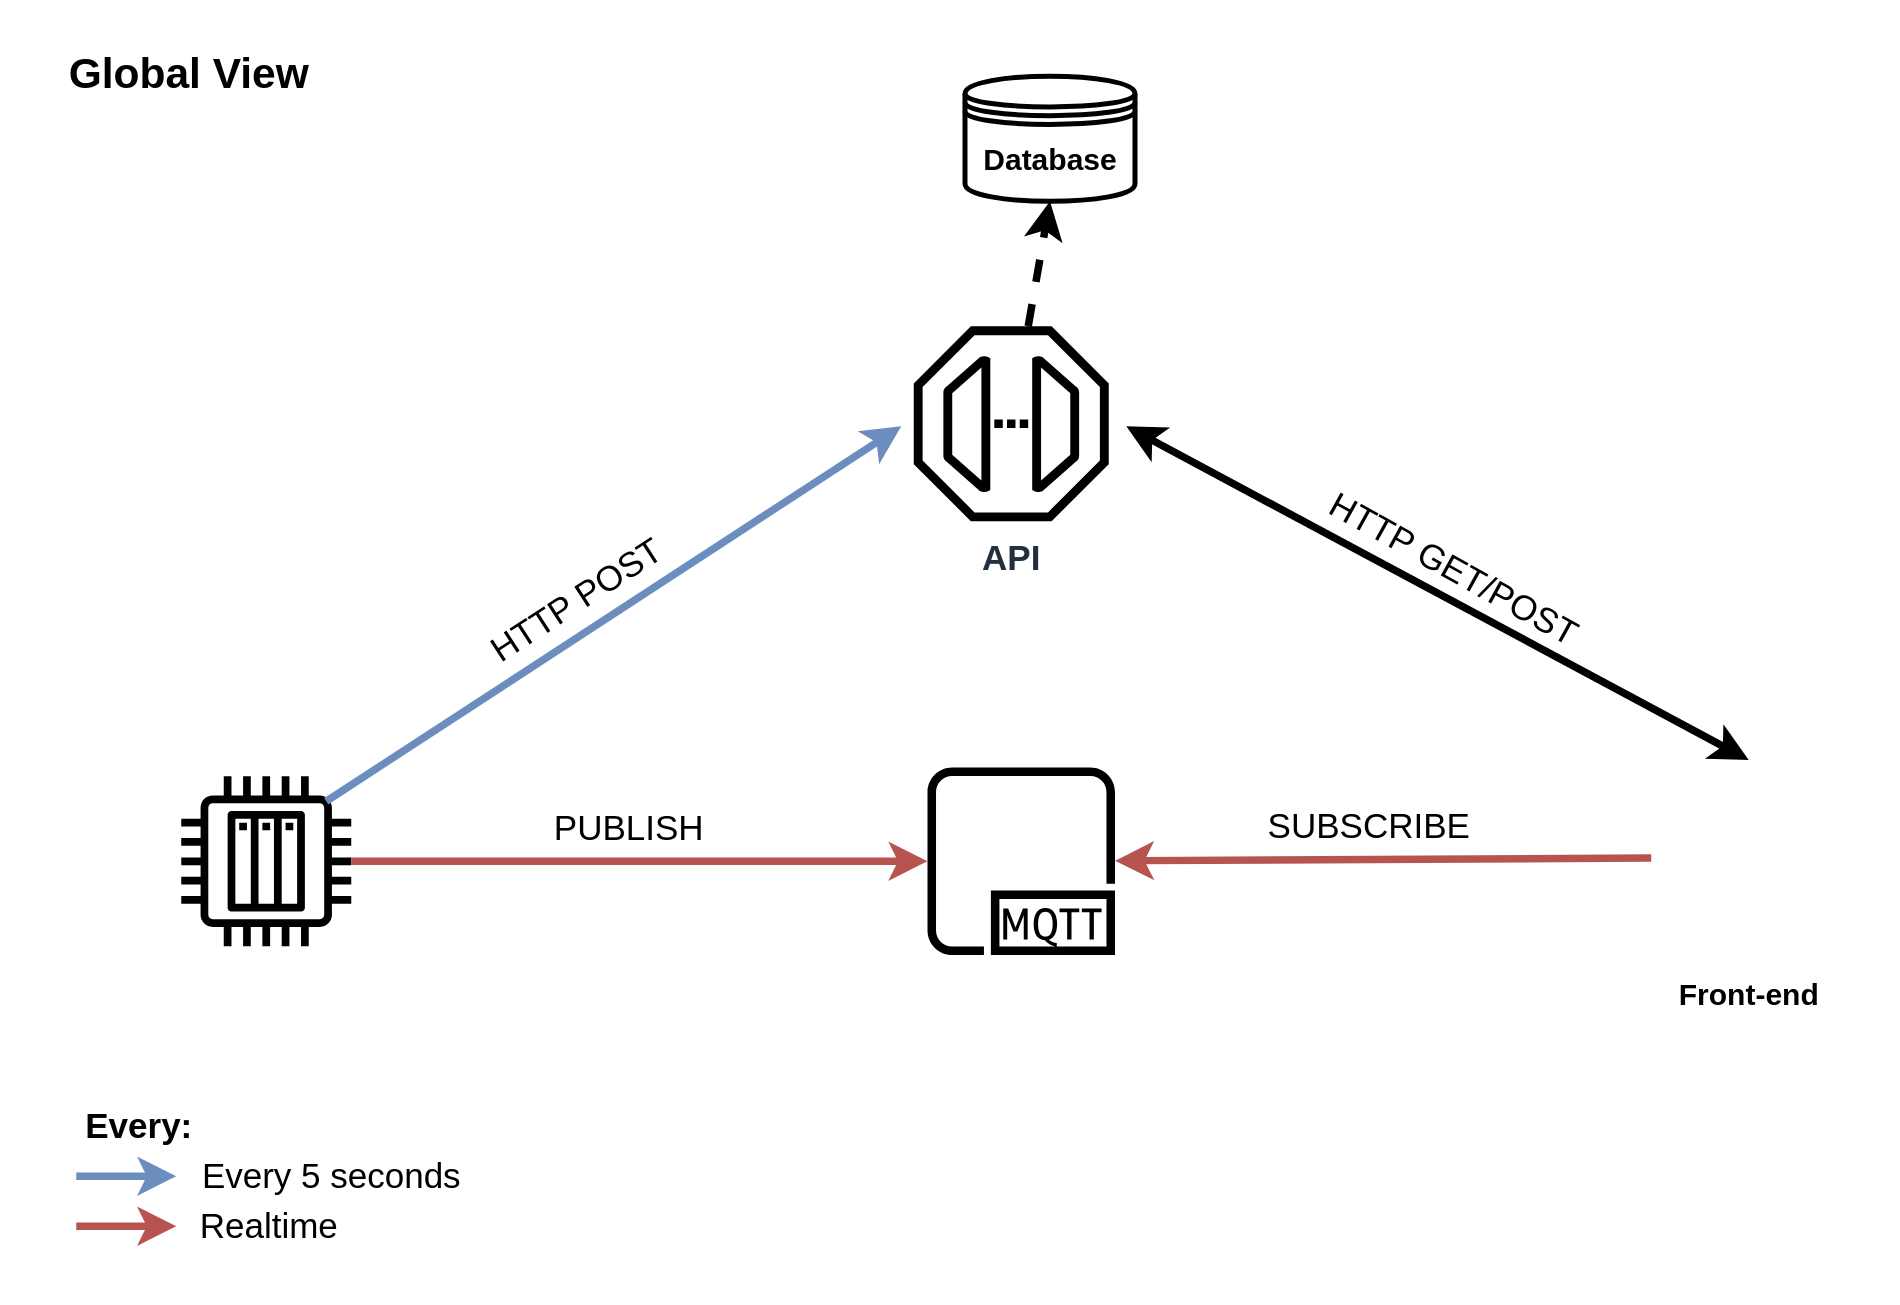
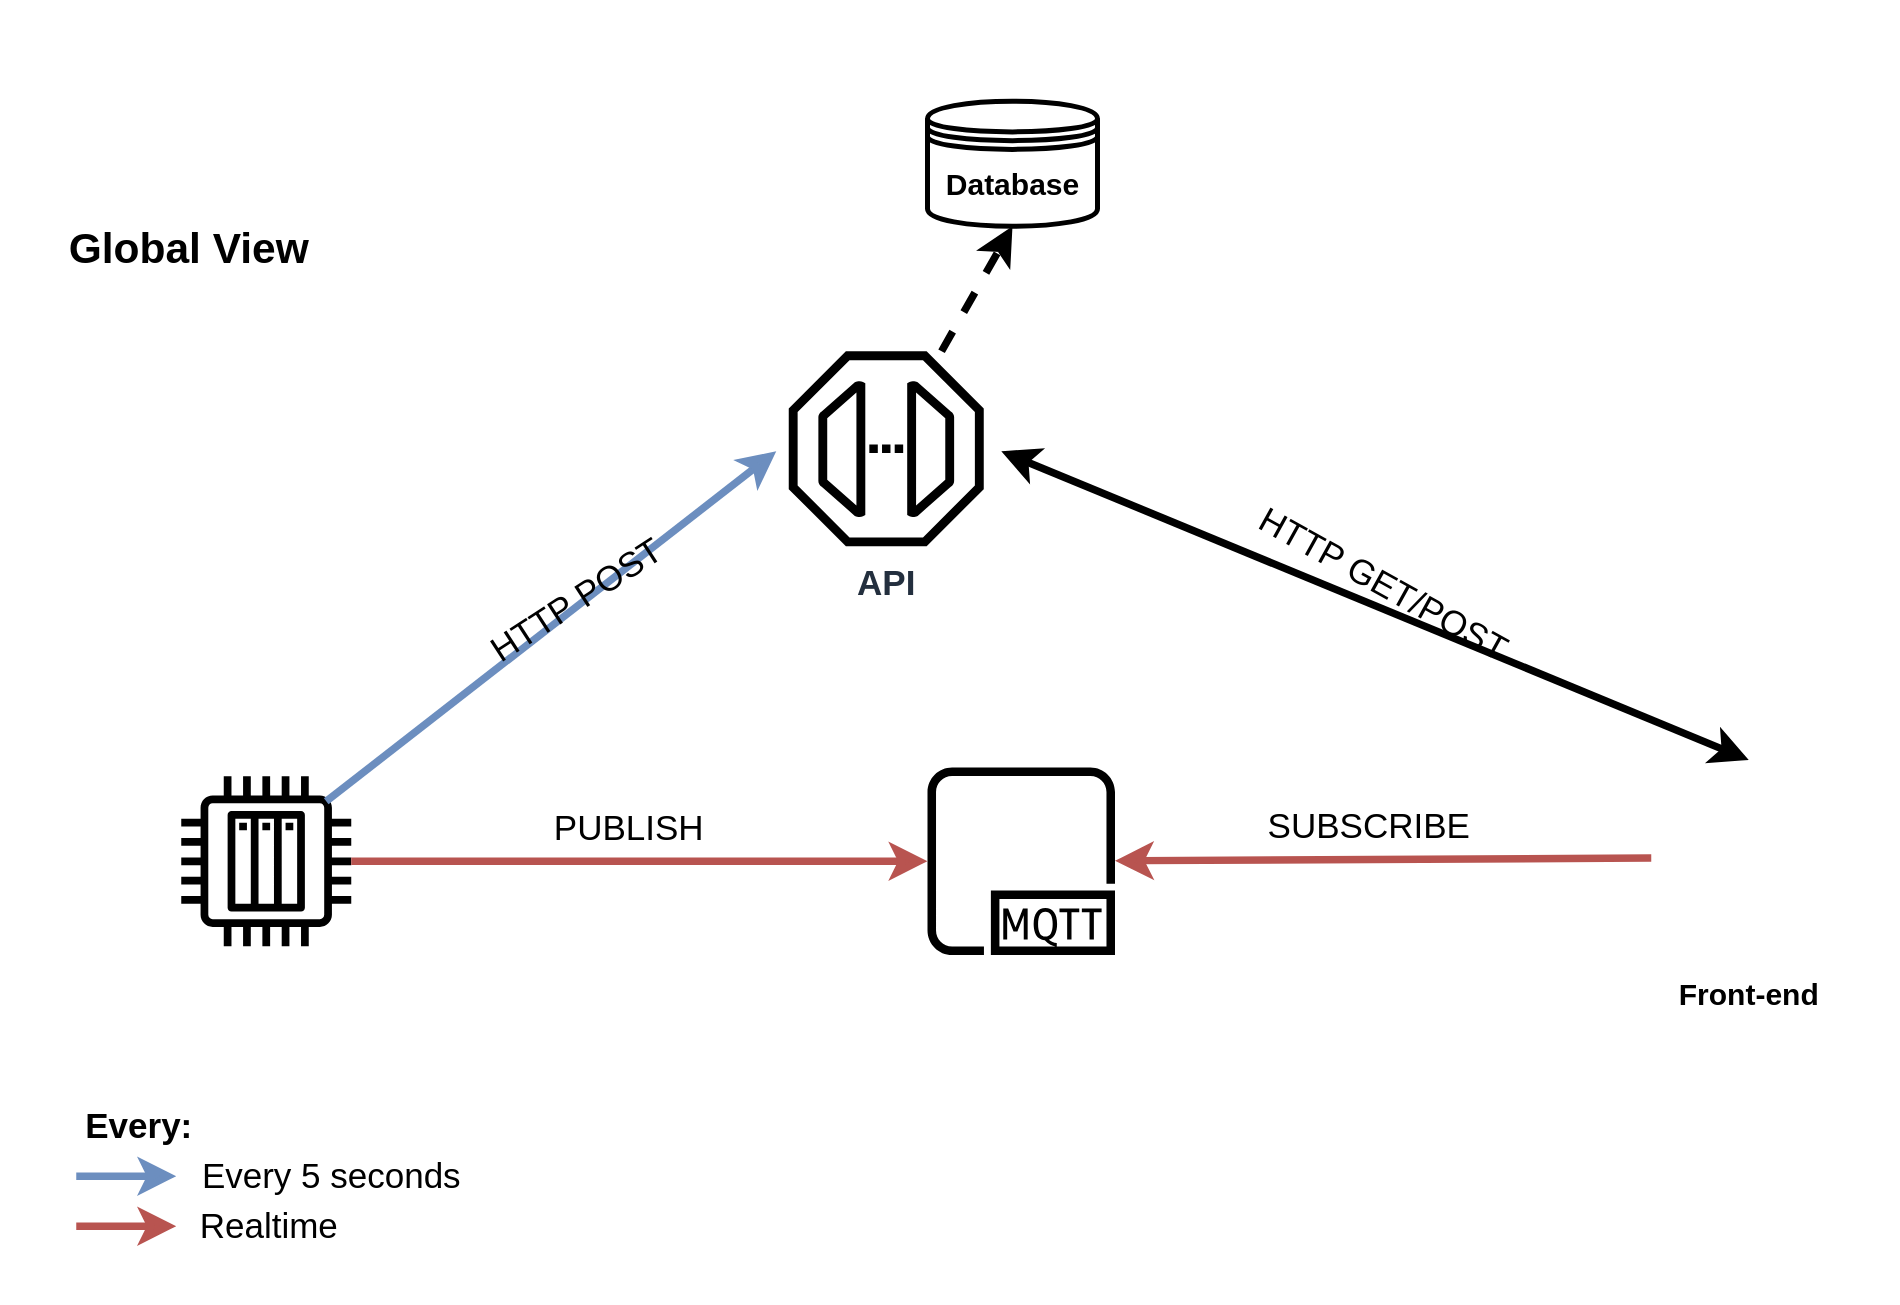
node "Global View": moved (189, 76) -> (189, 251)
node "Database": moved (1050, 139) -> (1013, 164)
node "API": moved (1011, 424) -> (886, 449)
